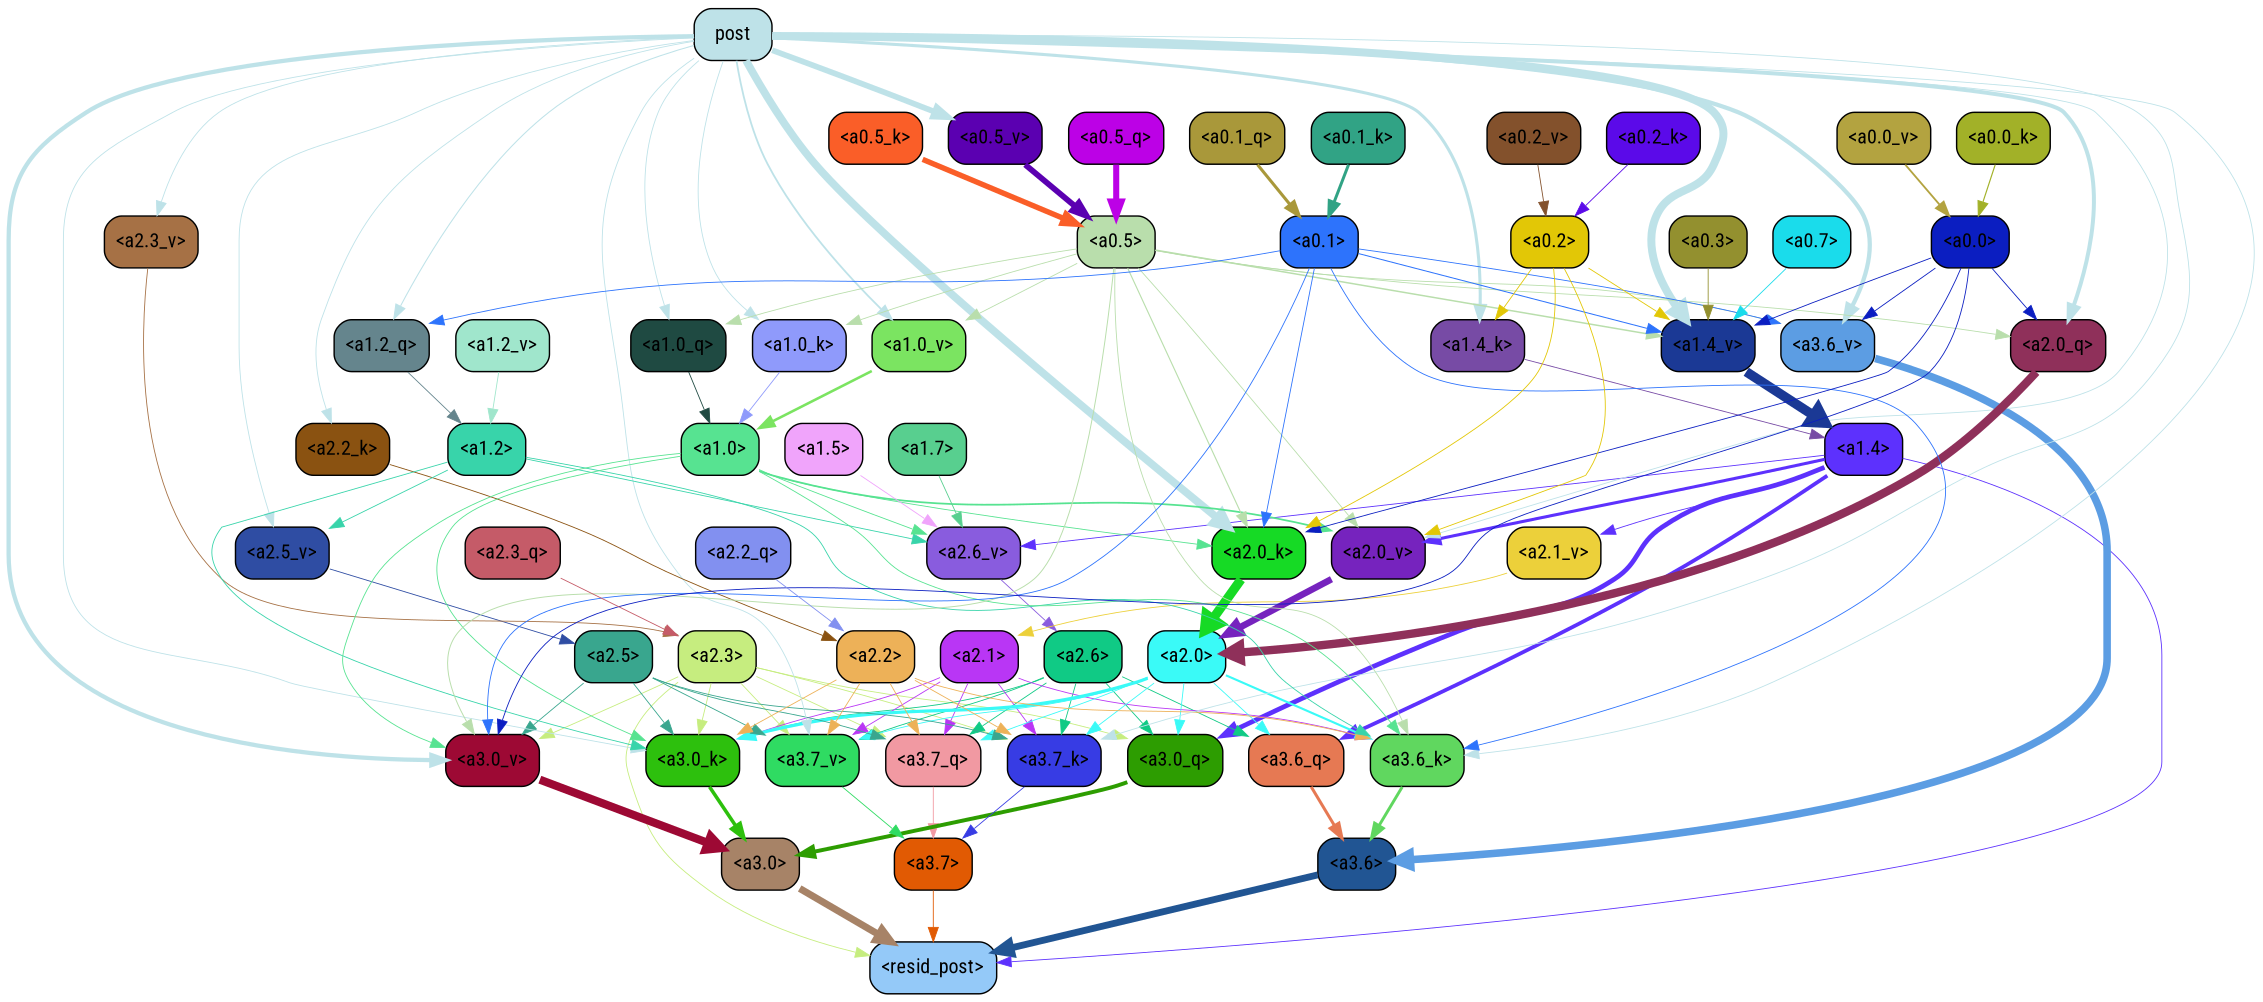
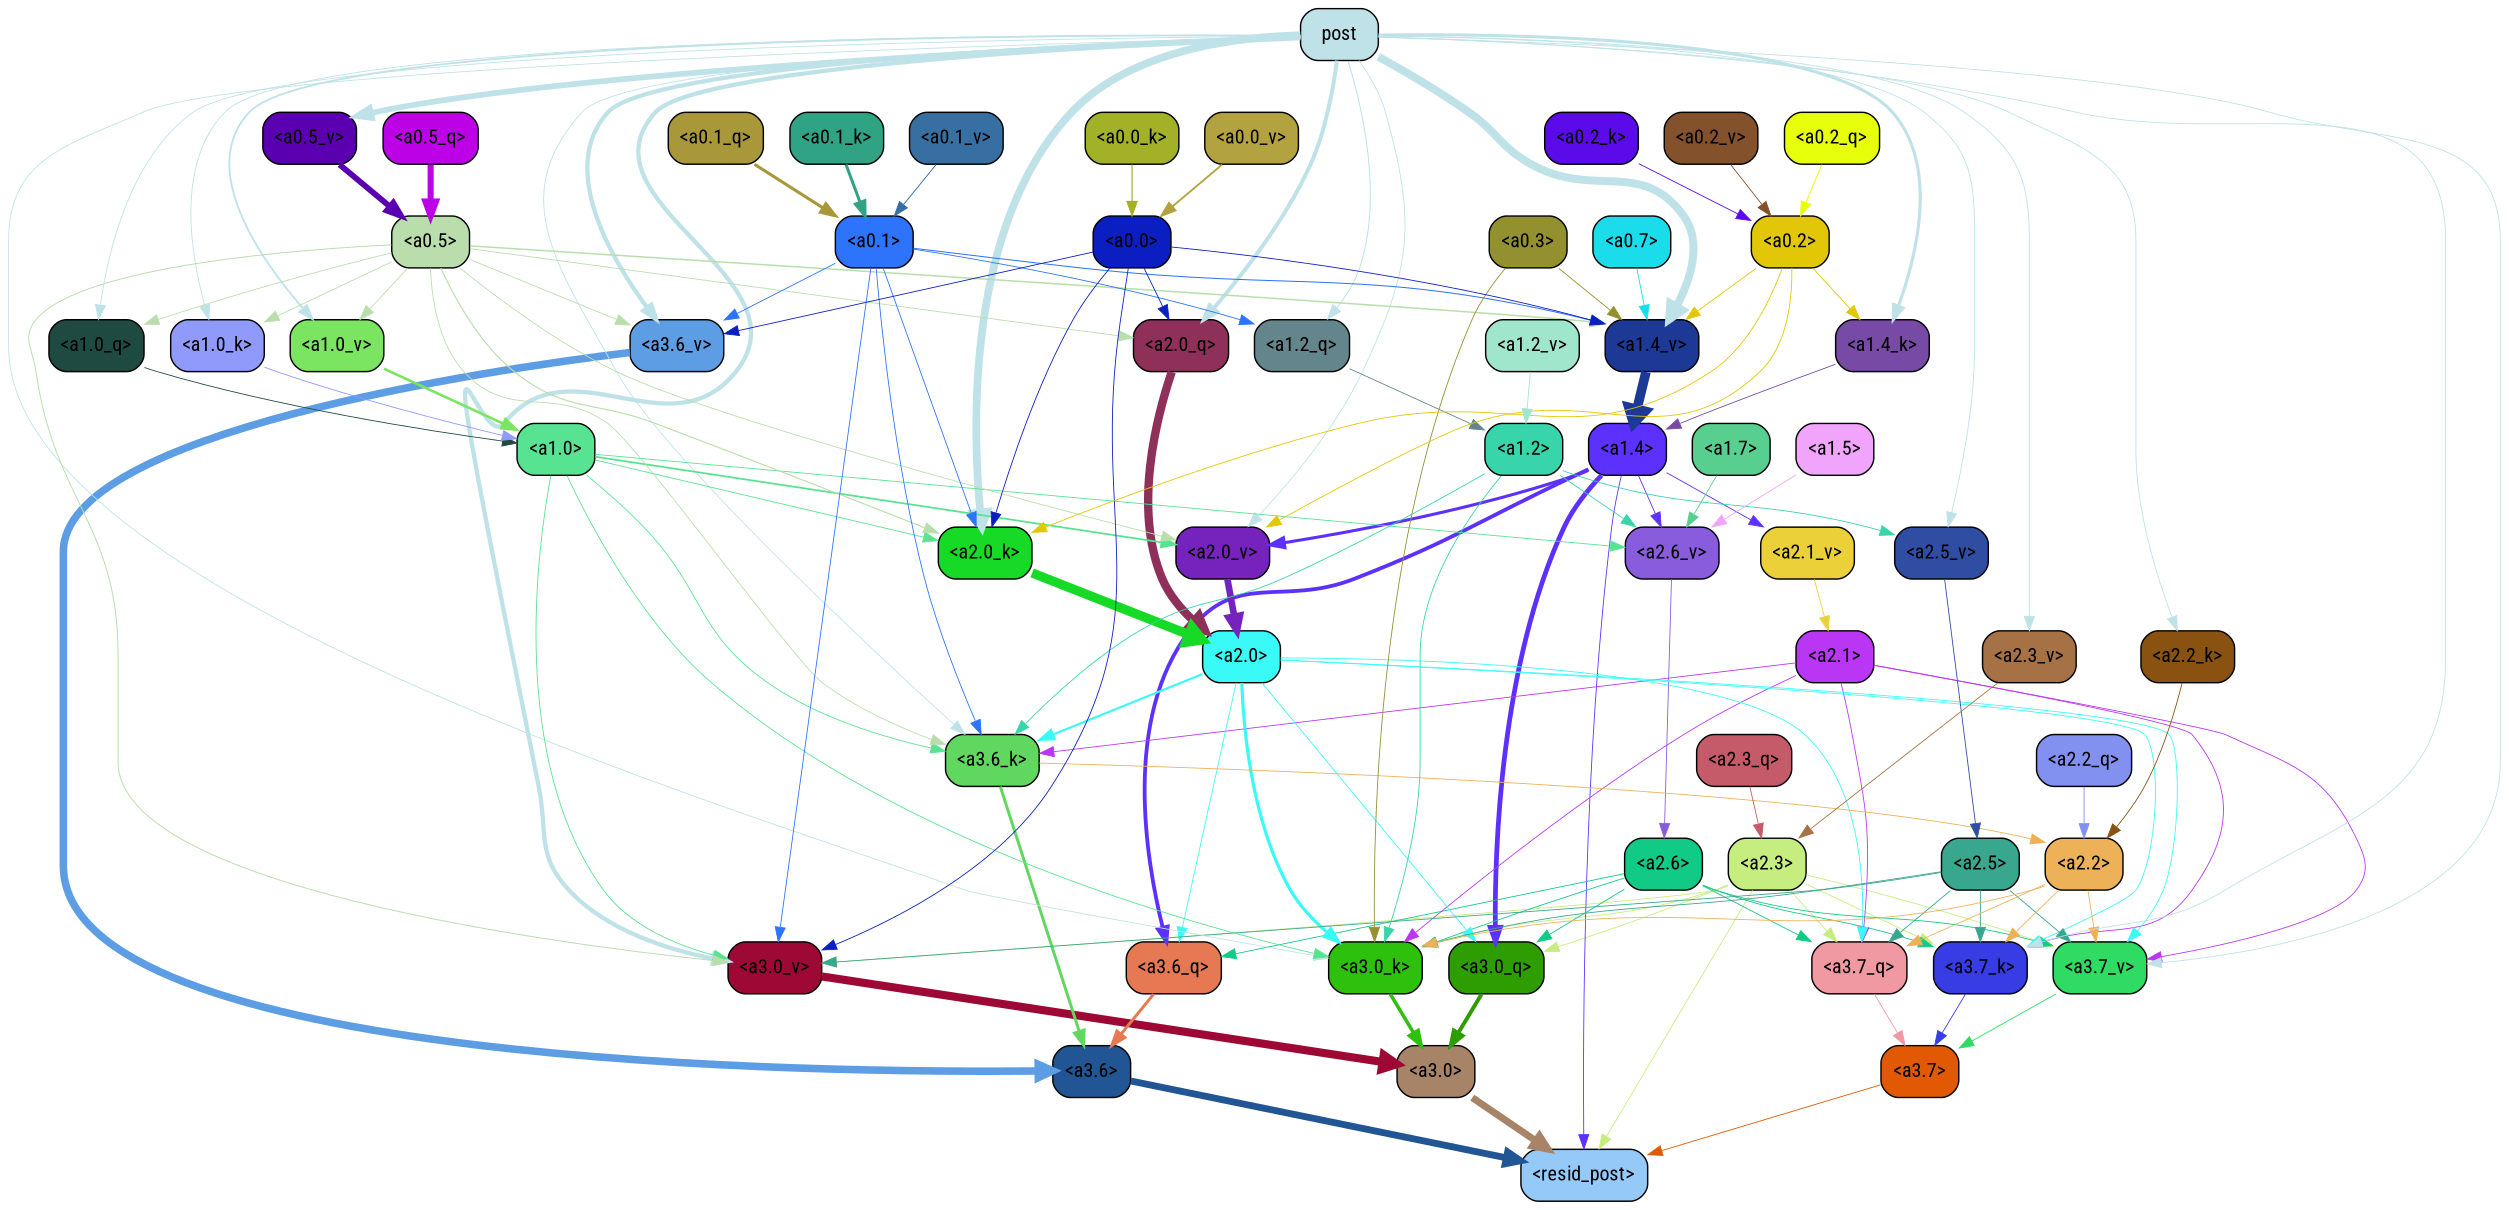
node "<a0.5_k>": removed
node "<a0.1_v>": added
node "<a0.2_q>": added
edge "<a0.3>" -> "<a3.0_k>": added
edge "<a2.2>" -> "<a3.6_k>": reversed
